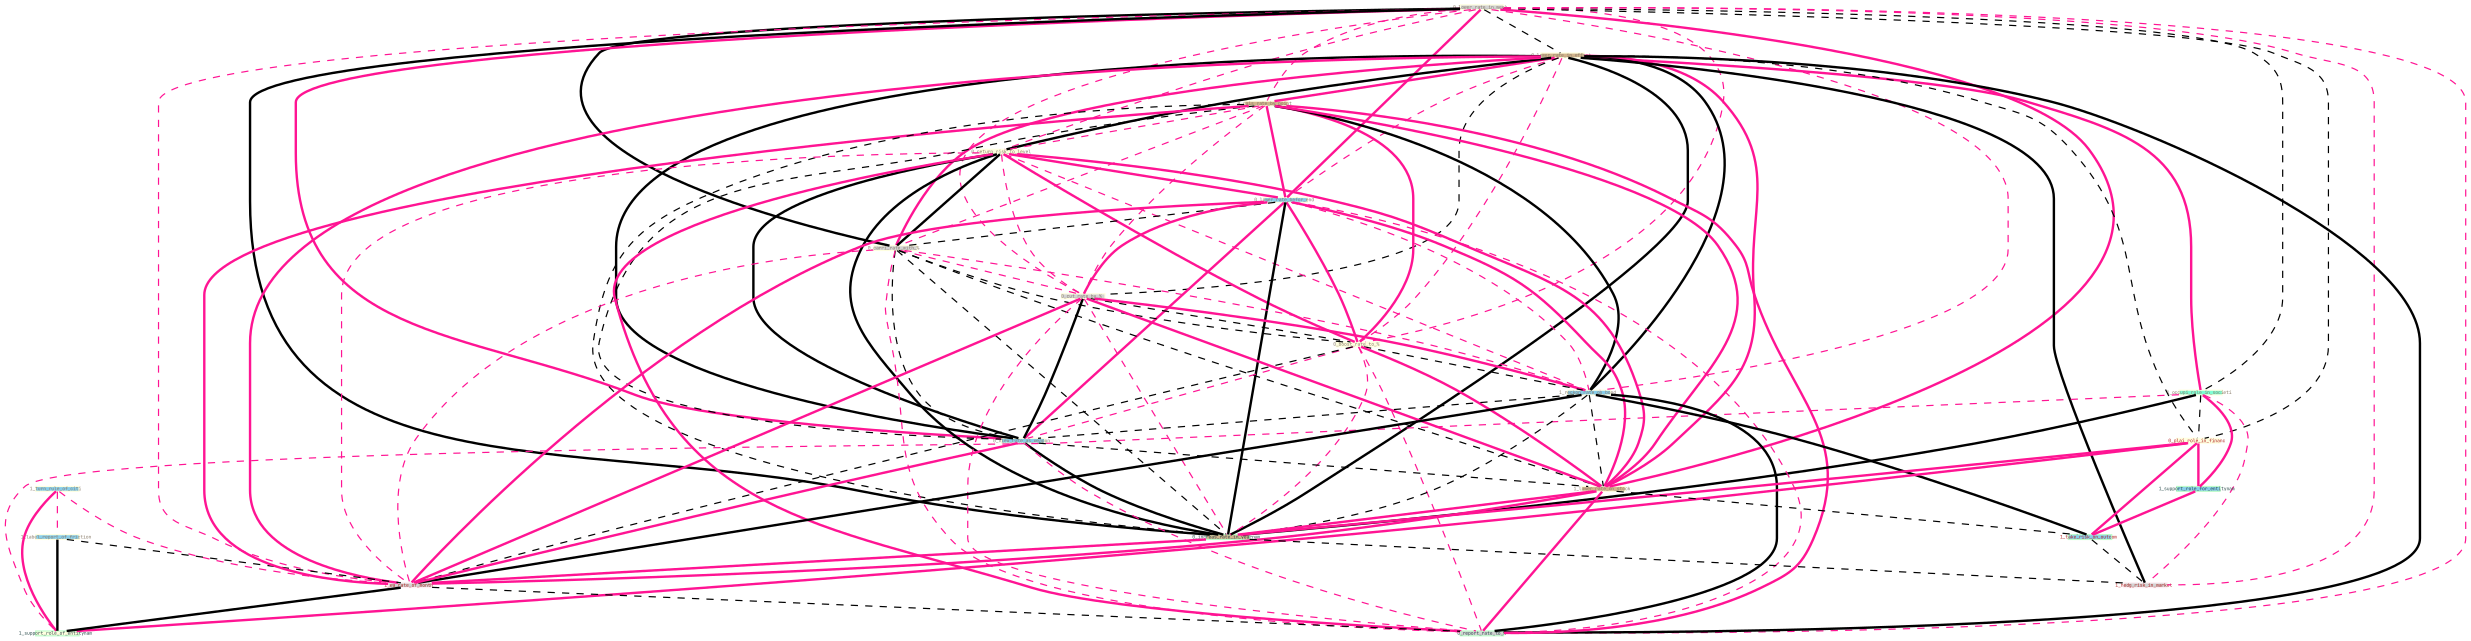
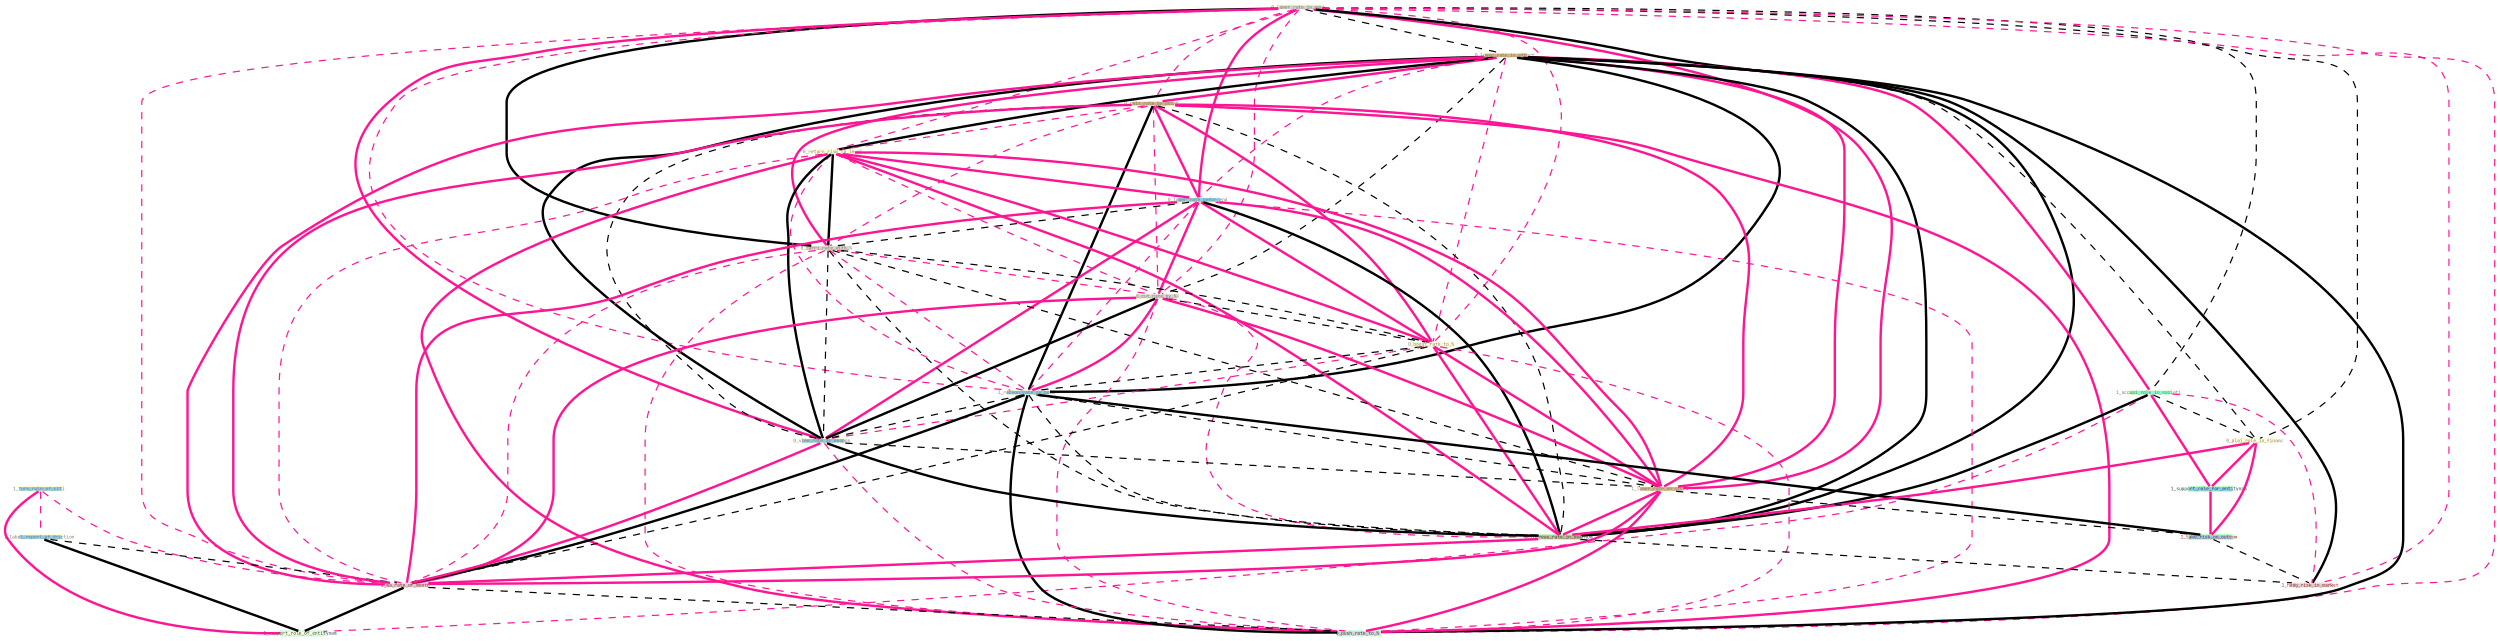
edge "0_return_risk_to_level" -- "0_increas_rate_in_yearnum": color black -> deeppink
node "0_plai_role_in_financ": fontcolor #b22222 -> #8b7d6b
edge "0_boost_rate_to_%" -- "0_increas_rate_in_yearnum": style dashed -> bold
edge "0_plai_role_in_financ" -- "1_support_role_of_entitynam": removed
node "0_report_rate_to_%": label "0_report_rate_to_%" -> "0_push_rate_to_%"
